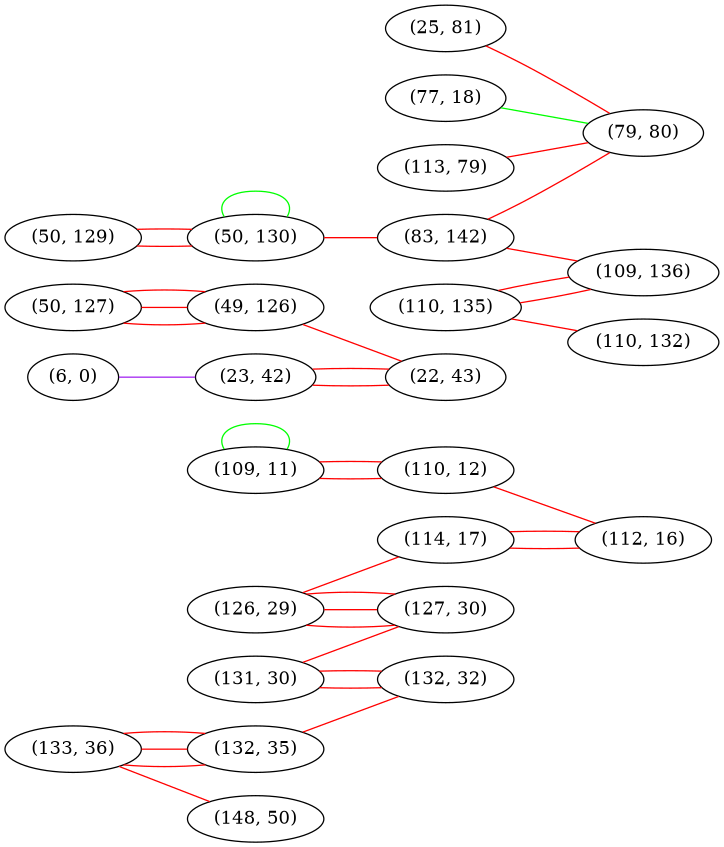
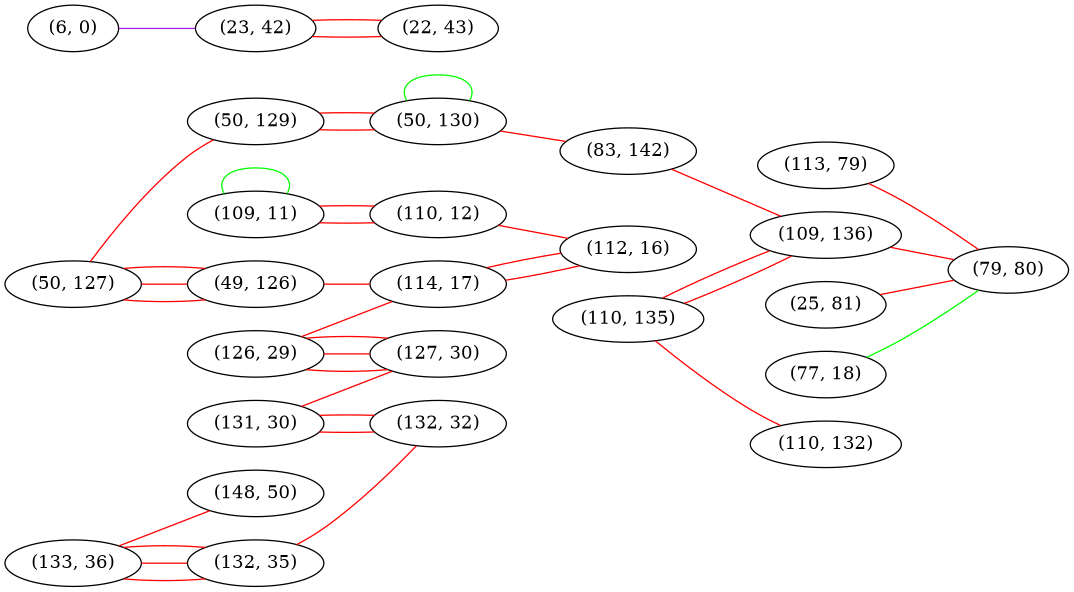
edge "(79, 80)" -- "(83, 142)": now "(79, 80)" -- "(109, 136)"
edge "(50, 129)" -- "(50, 127)": added
edge "(49, 126)" -- "(22, 43)": now "(49, 126)" -- "(114, 17)"
